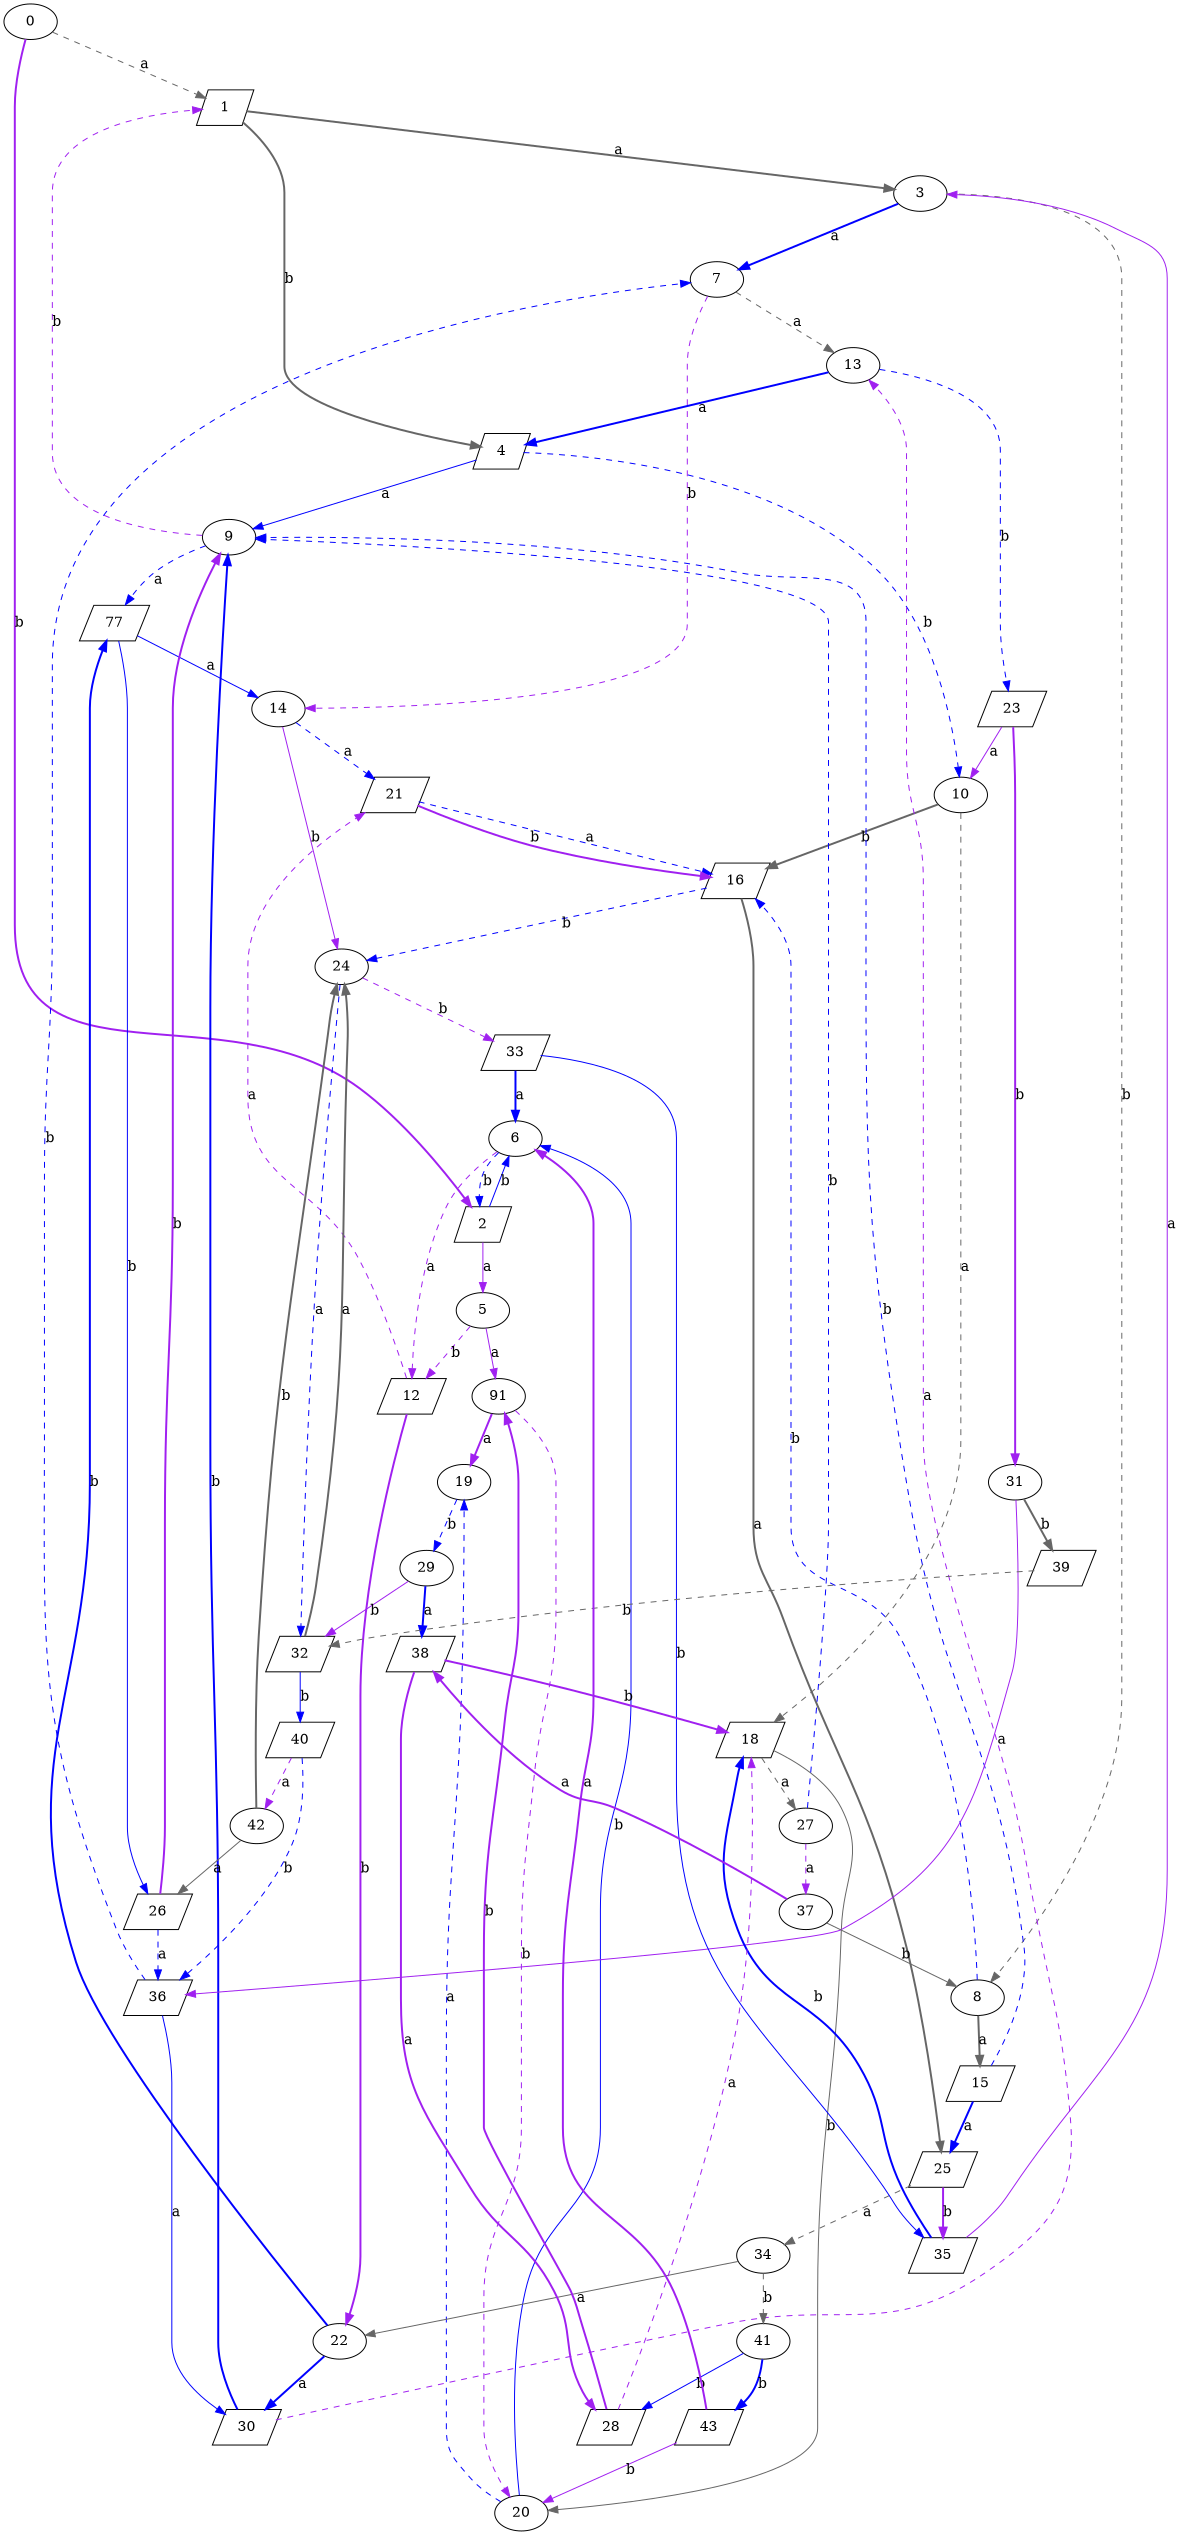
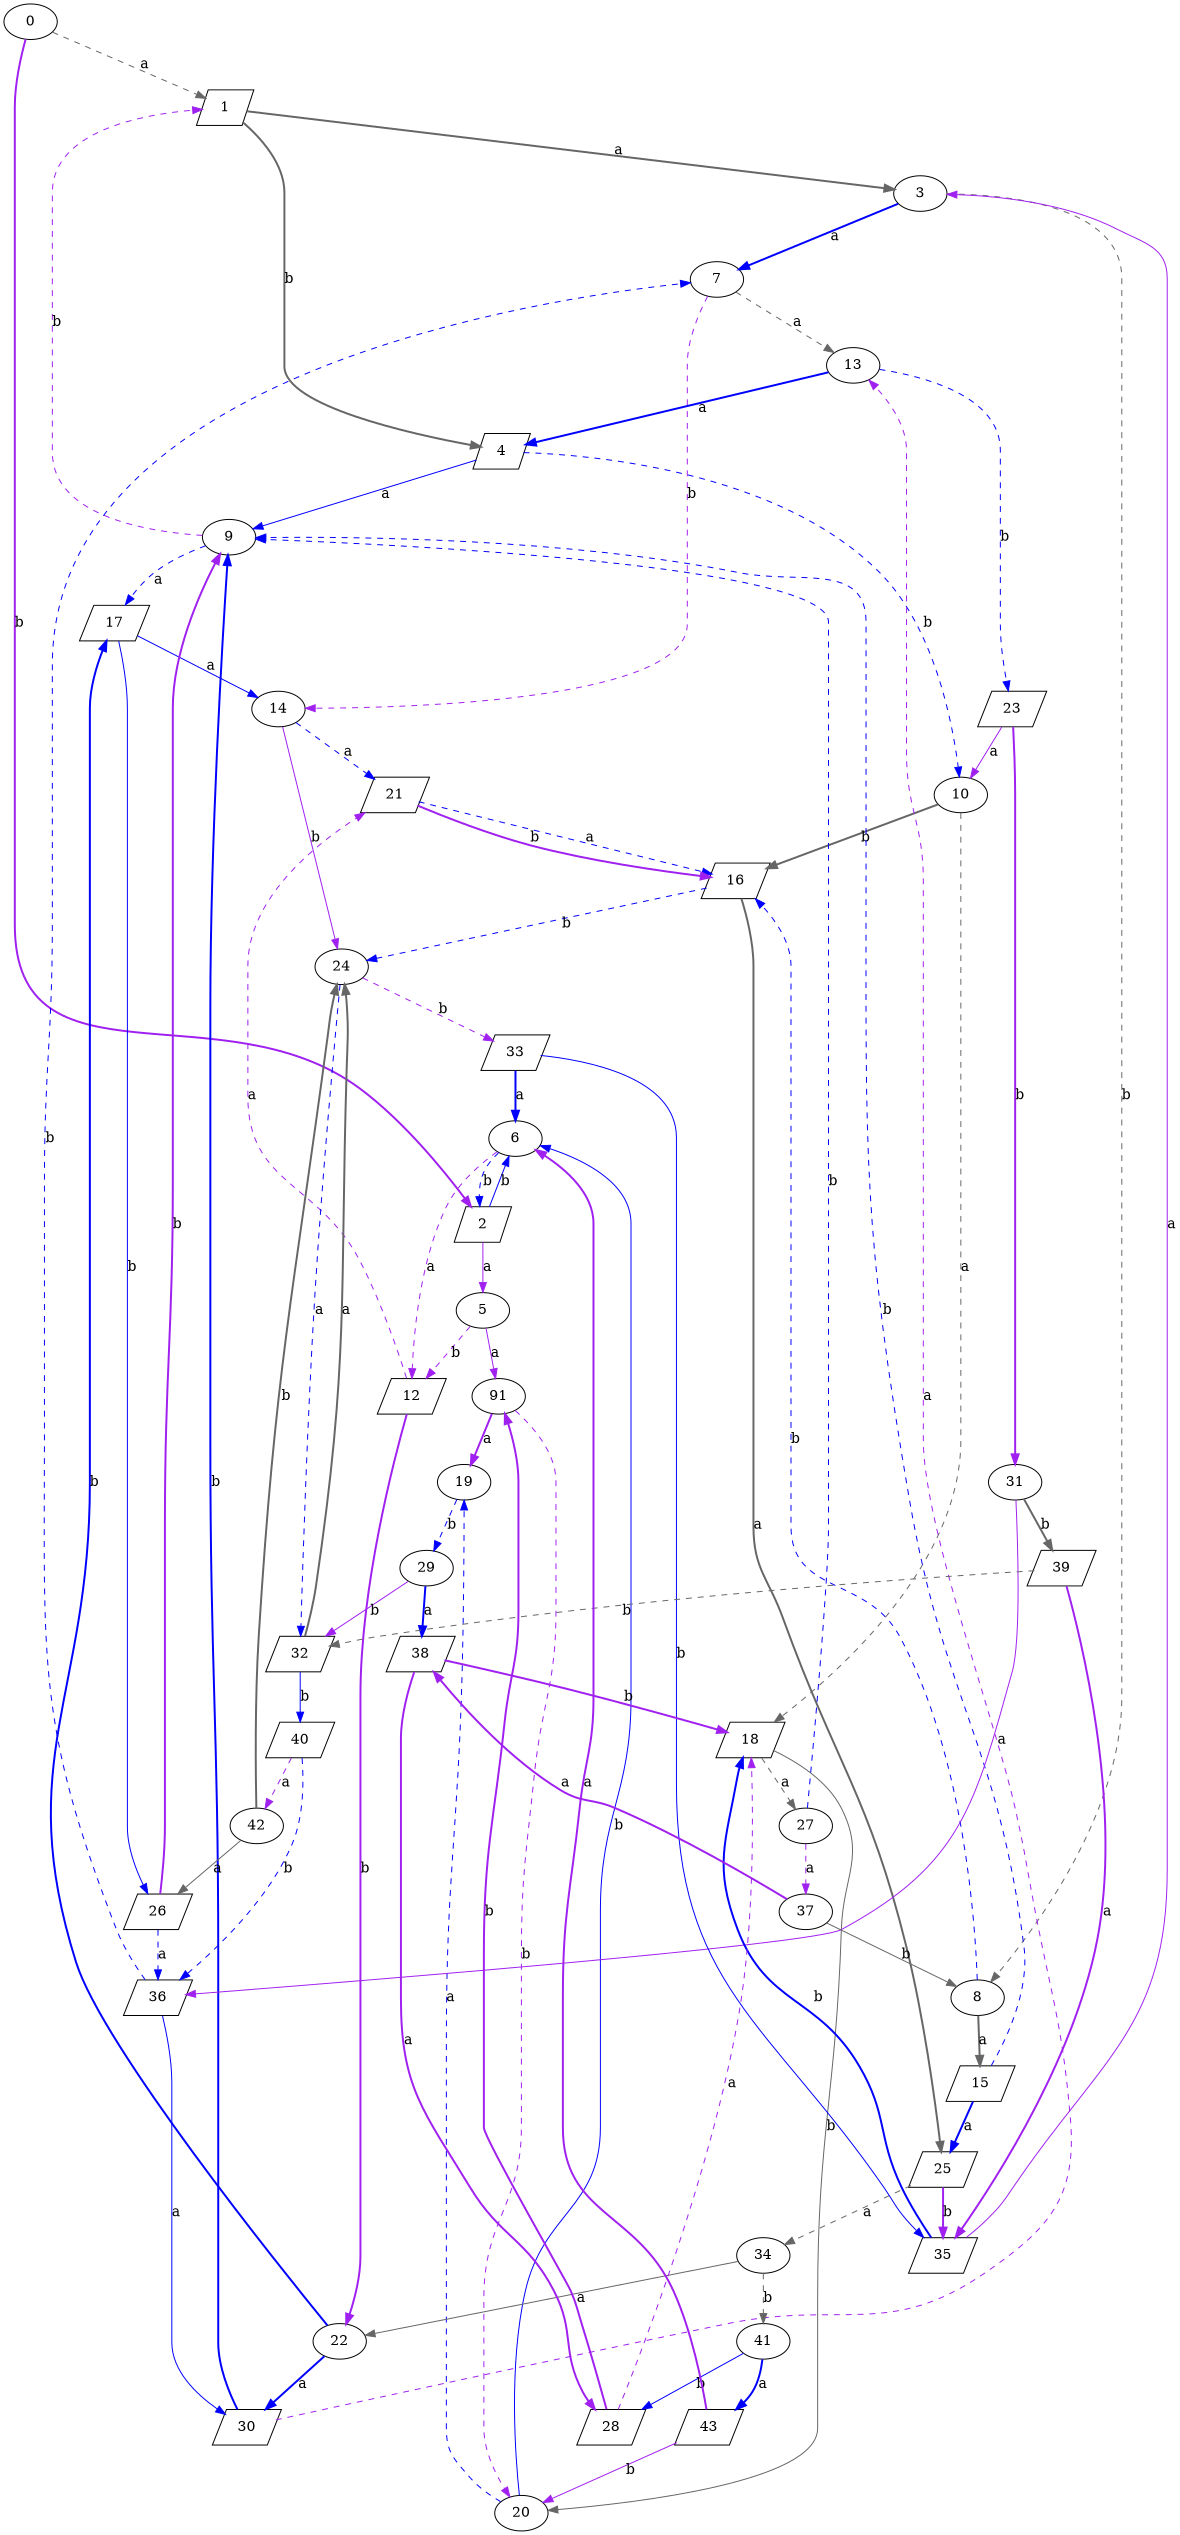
node "77": label "77" -> "17"
edge "39" -> "35": added, label "a"
edge "41" -> "43": label "b" -> "a"
